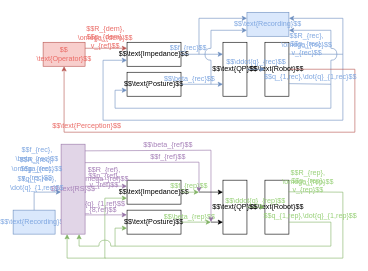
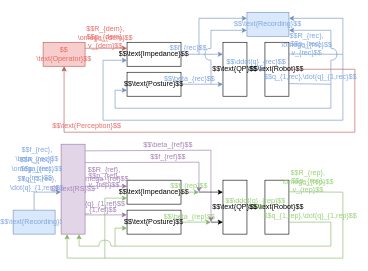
node "$$p_{dem}, v_{ref}$$": label "$$p_{dem}, v_{ref}$$" -> "$$p_{dem}, v_{dem}$$"
node "$$p_{ref}, v_{ref}$$": label "$$p_{ref}, v_{ref}$$" -> "$$p_{ref}, v_{rep}$$"
node "$$q_{8,ref}$$": label "$$q_{8,ref}$$" -> "$$q_{1,ref}$$"
